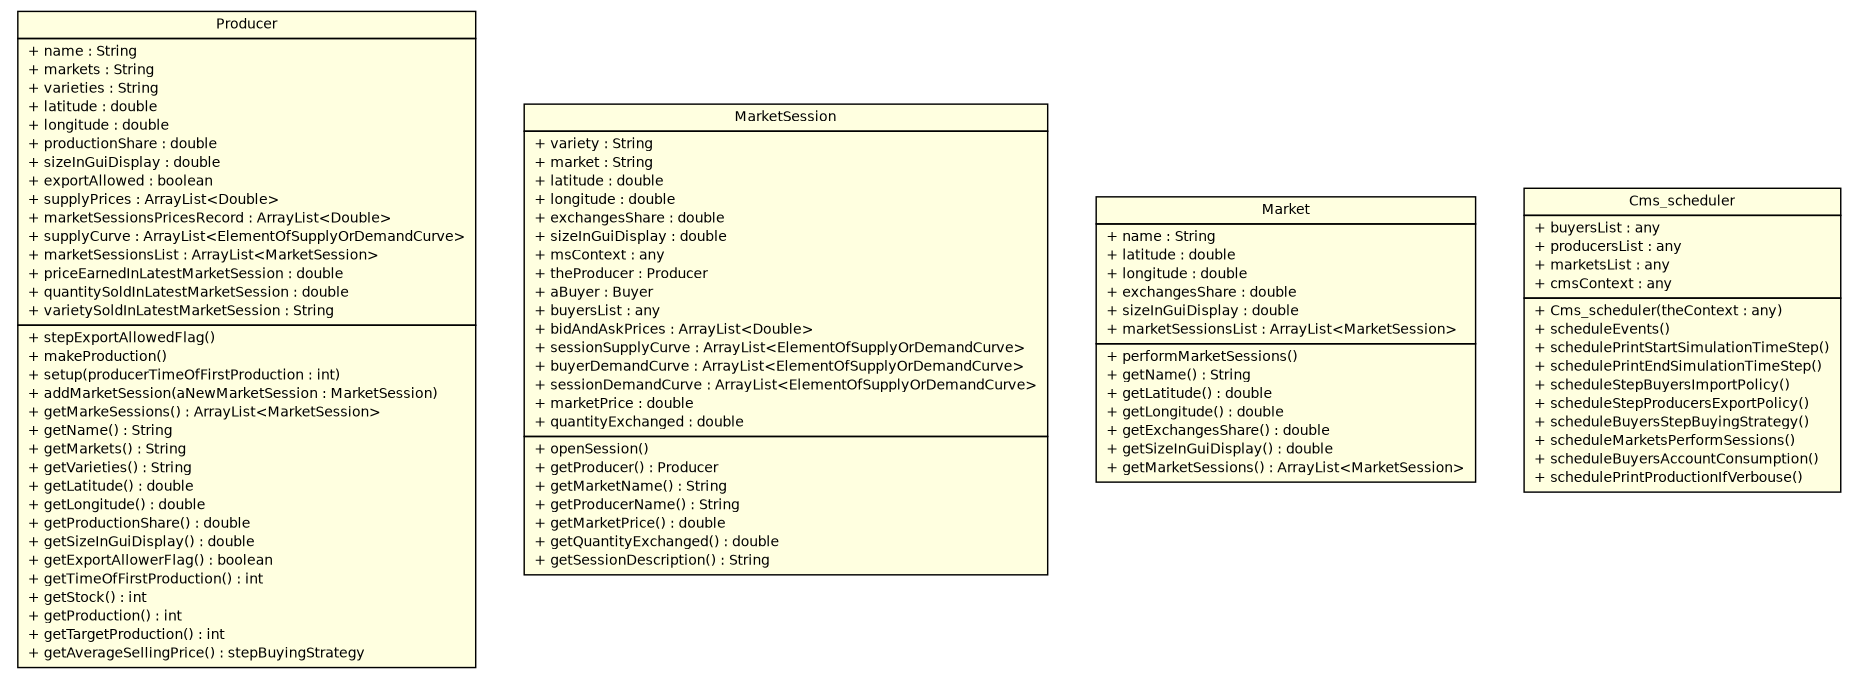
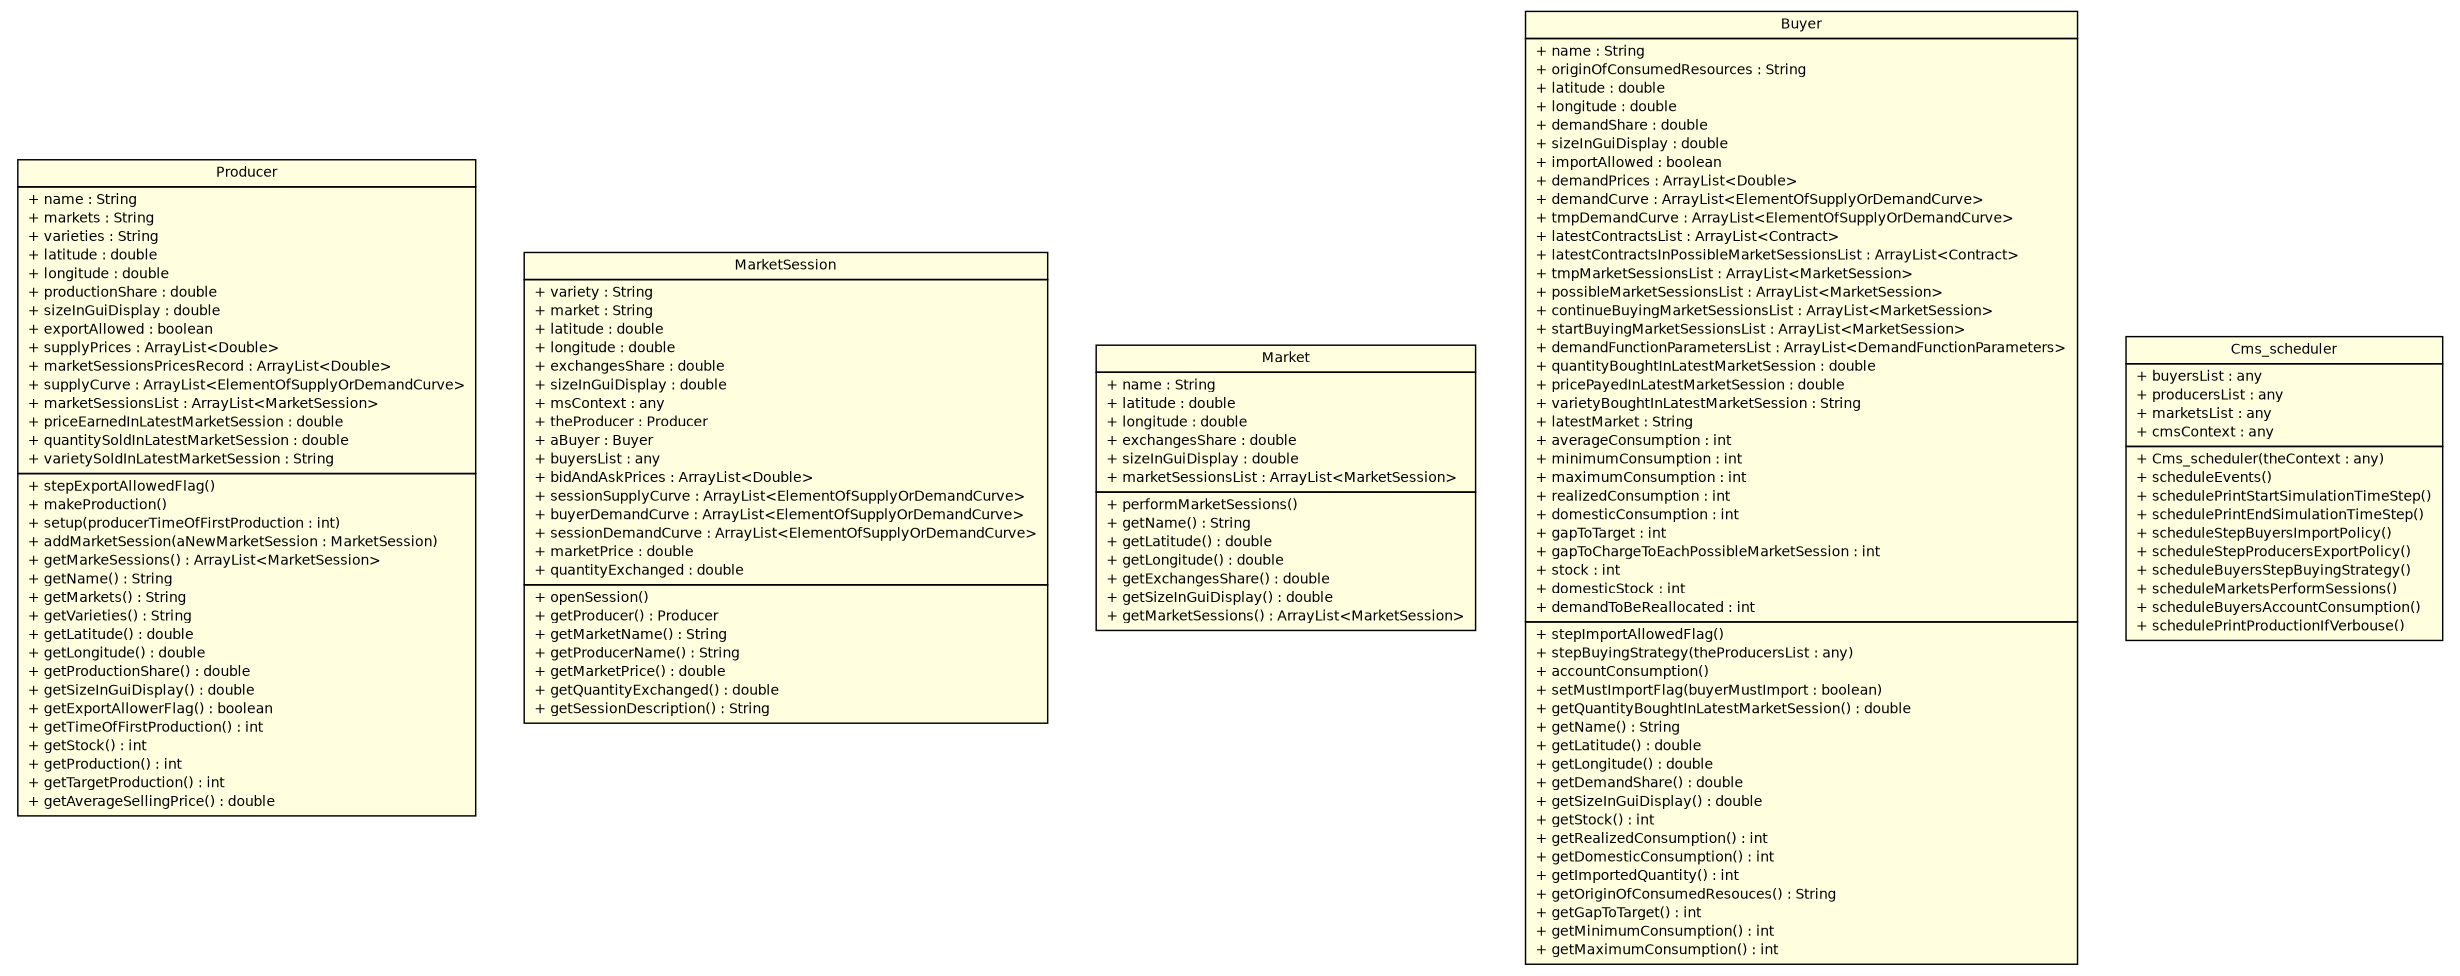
node "Buyer": added
node "Producer": text "+ getAverageSellingPrice() : stepBuyingStrategy" -> "+ getAverageSellingPrice() : double"
